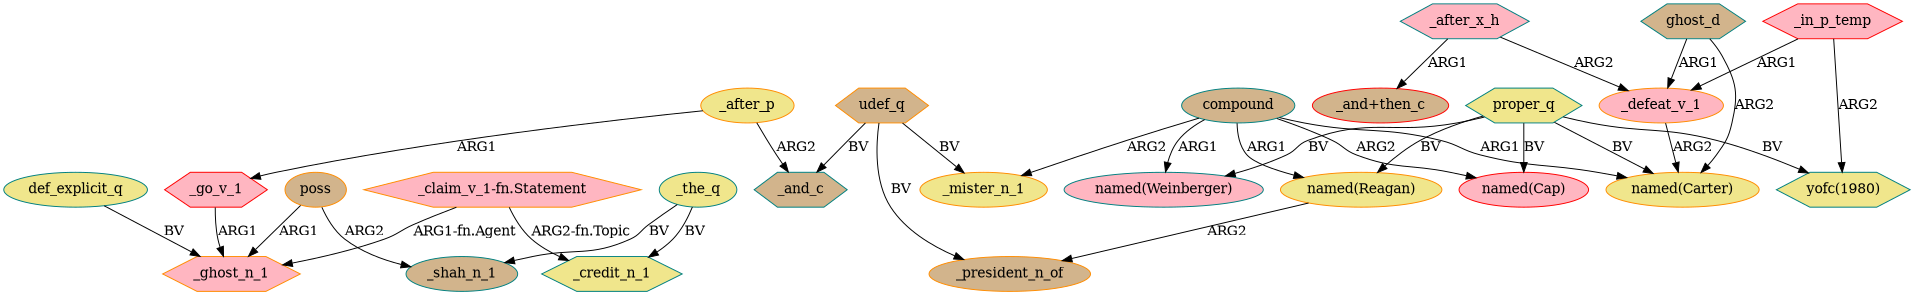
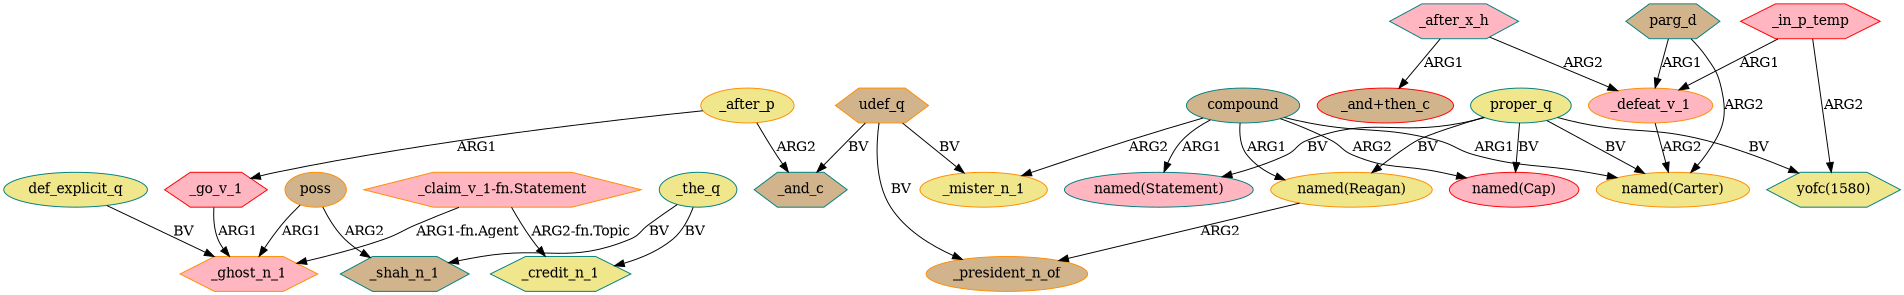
node "ghost_d": label "ghost_d" -> "parg_d"
node "proper_q": shape hexagon -> ellipse
node "named(Weinberger)": label "named(Weinberger)" -> "named(Statement)"
node "yofc(1980)": label "yofc(1980)" -> "yofc(1580)"
node "_shah_n_1": shape ellipse -> hexagon
